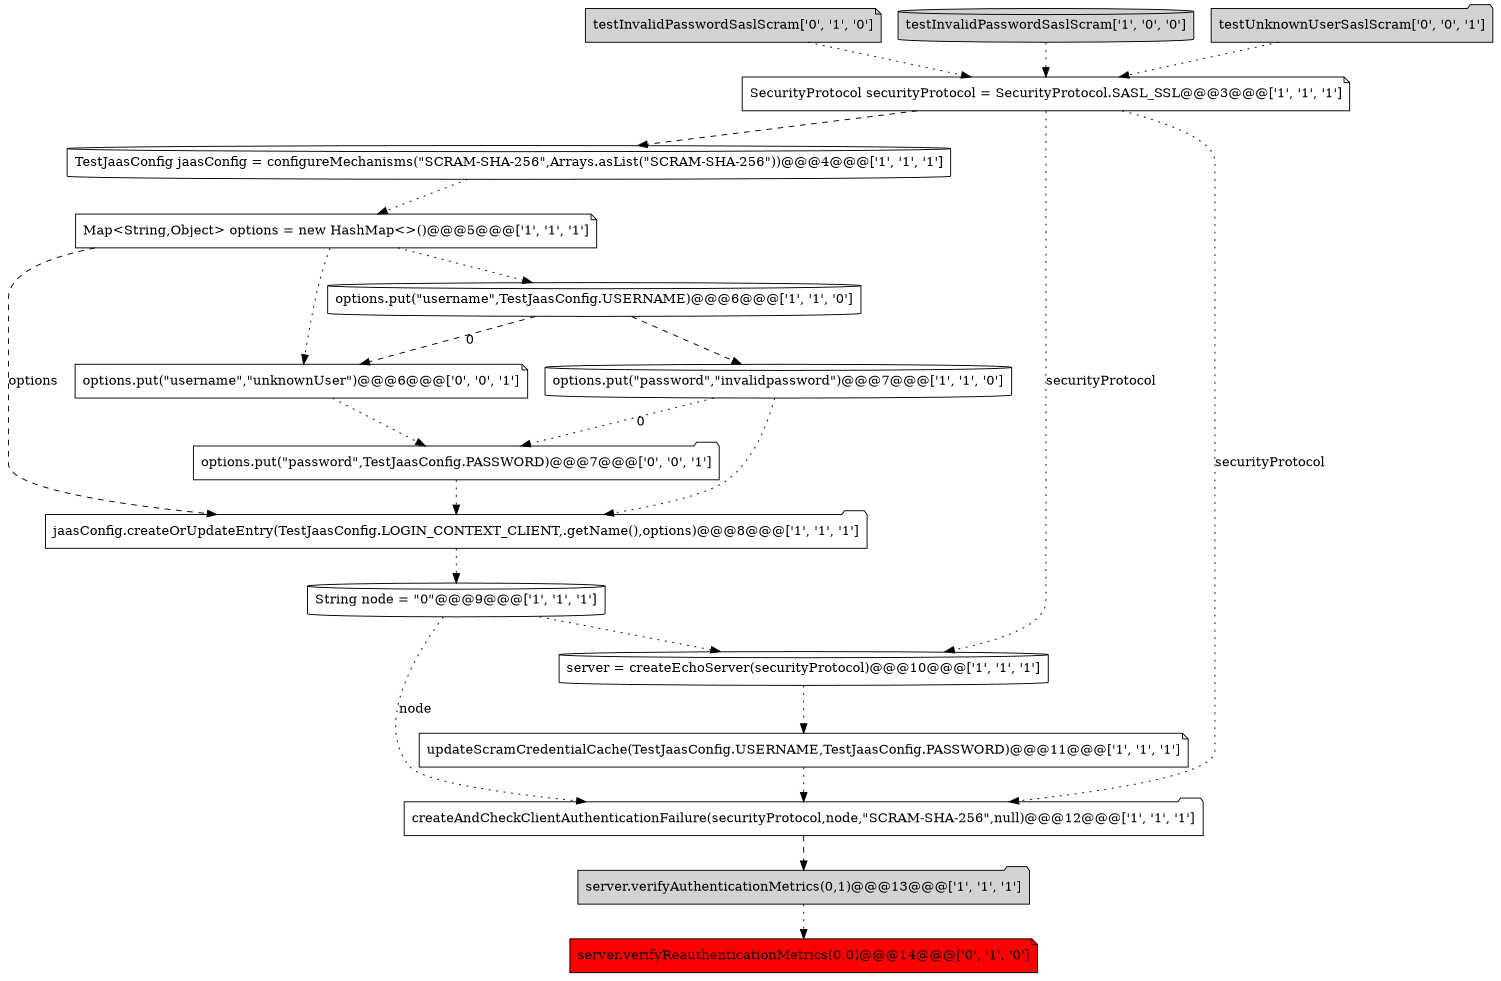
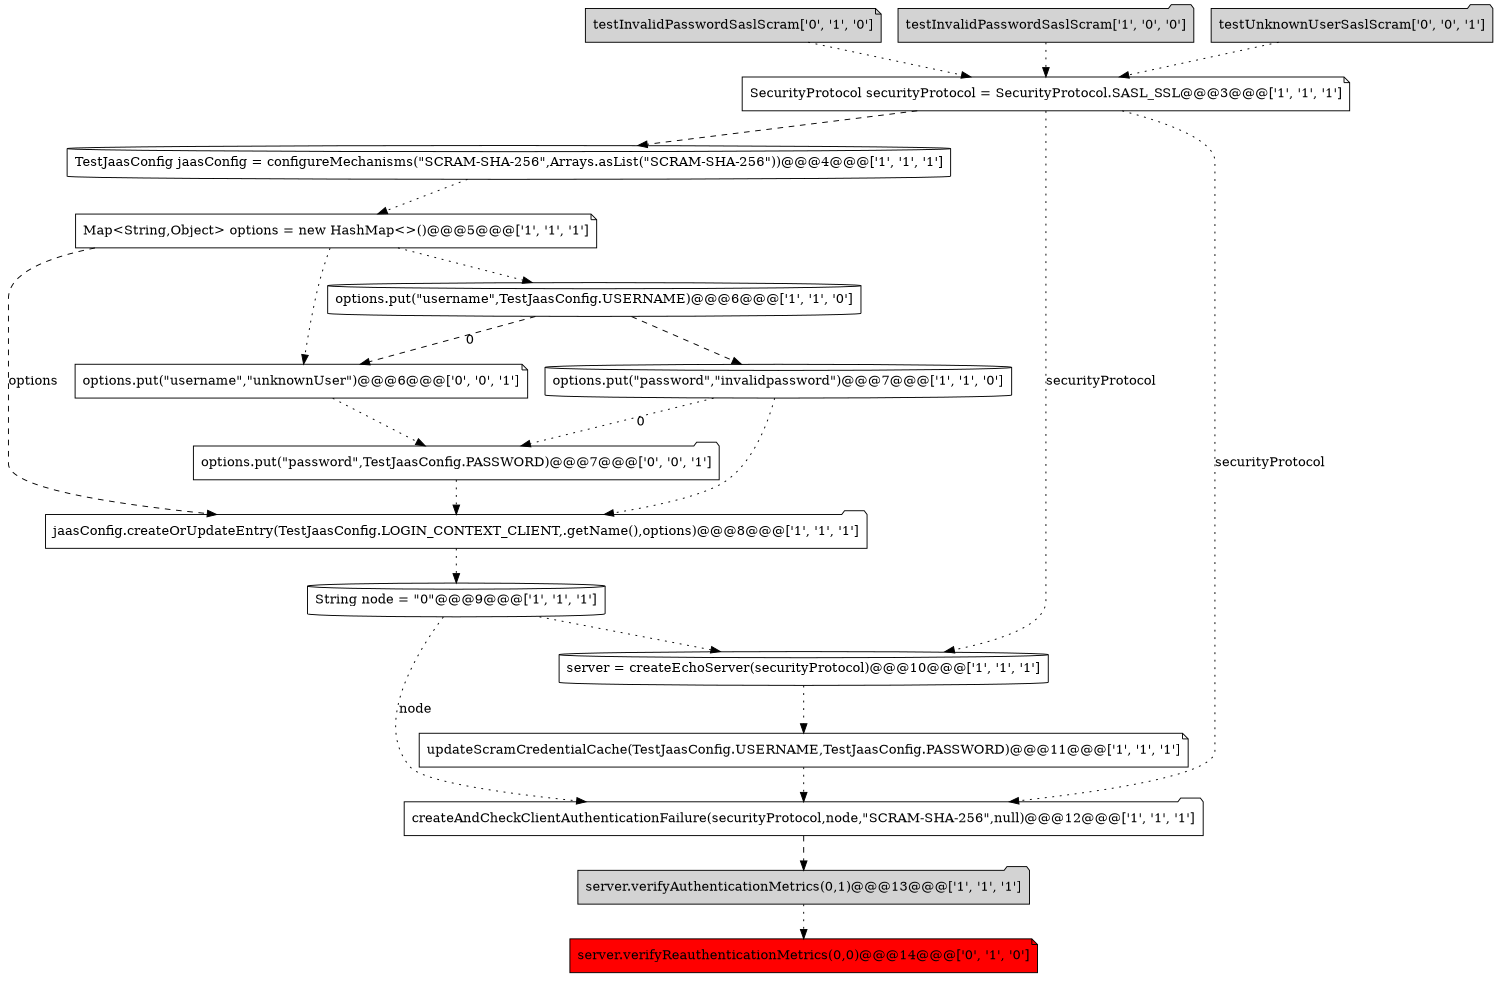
node "testInvalidPasswordSaslScram['1', '0', '0']": shape cylinder -> folder
